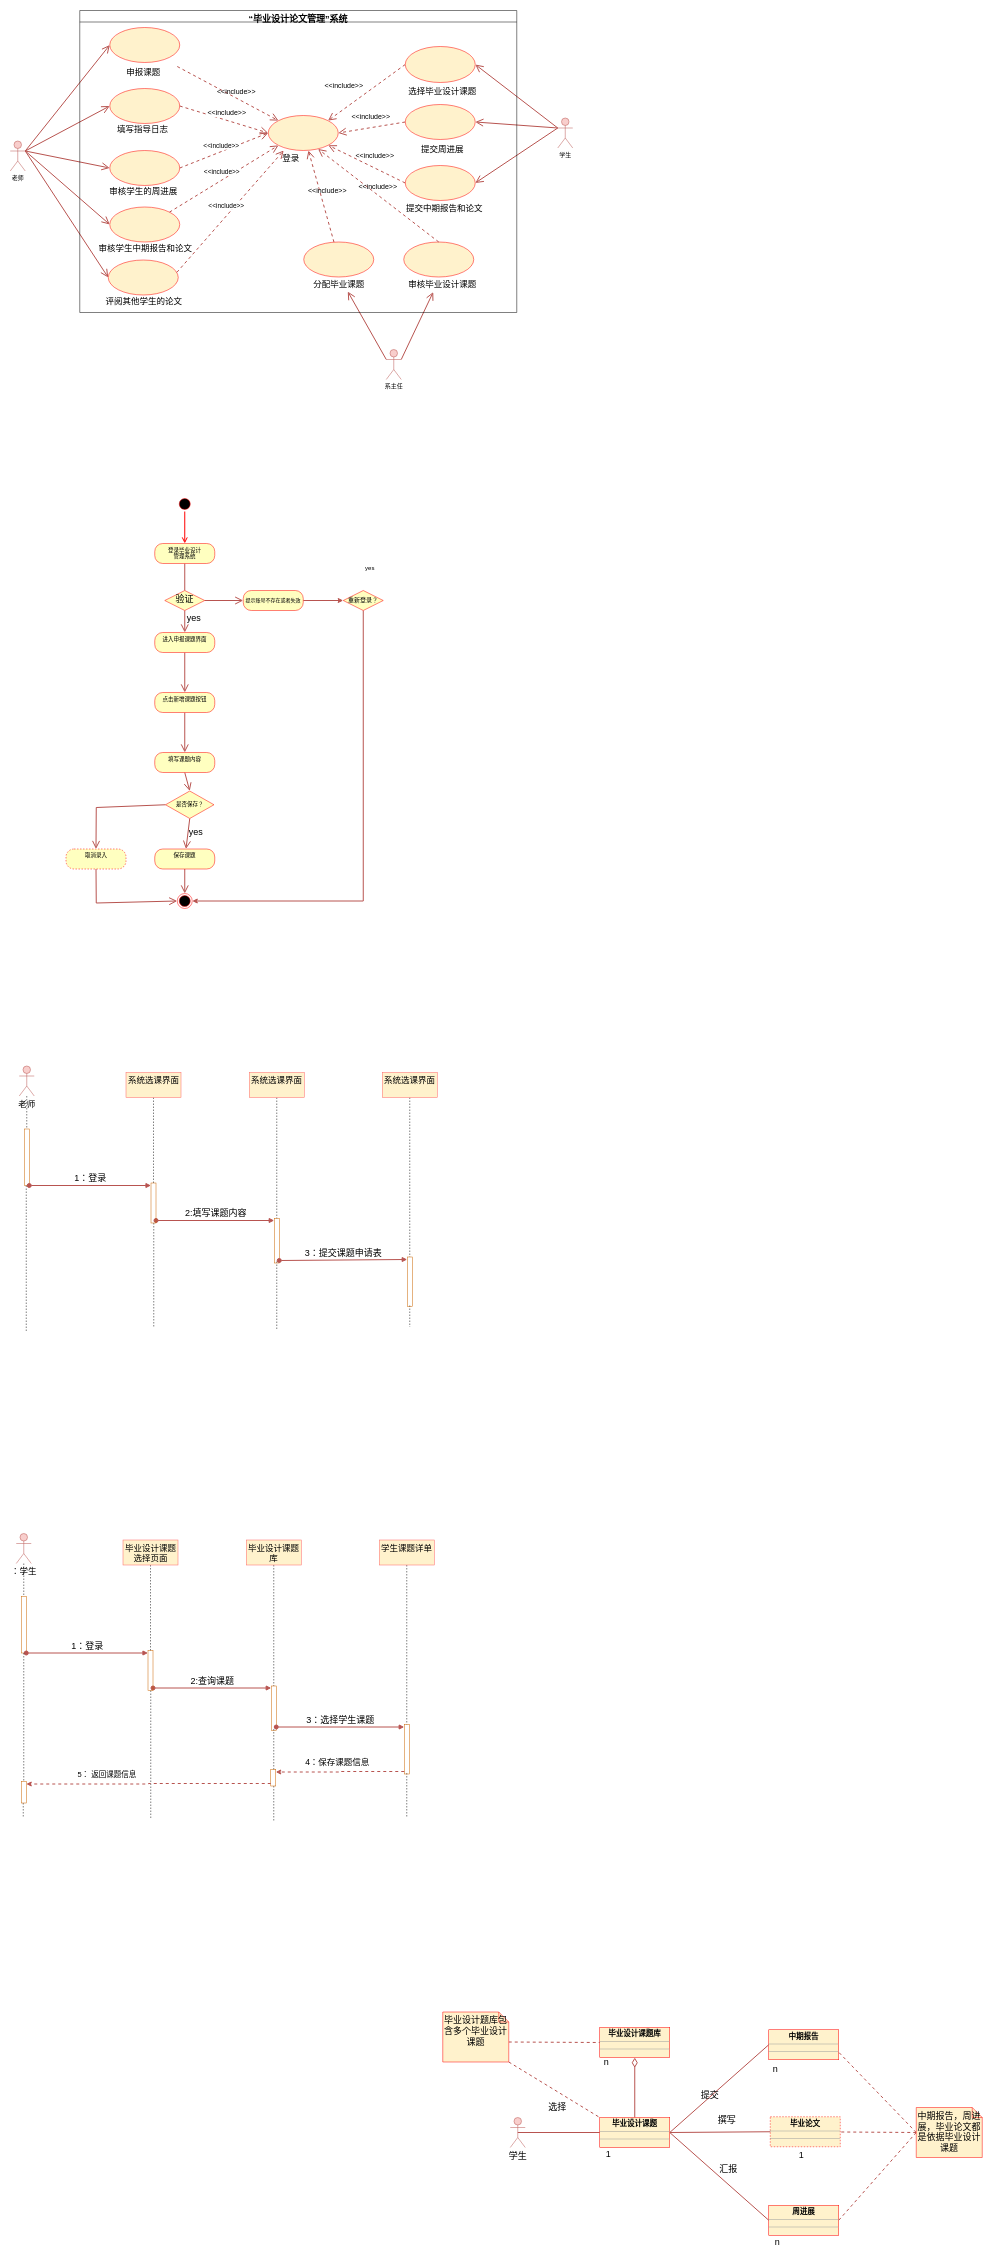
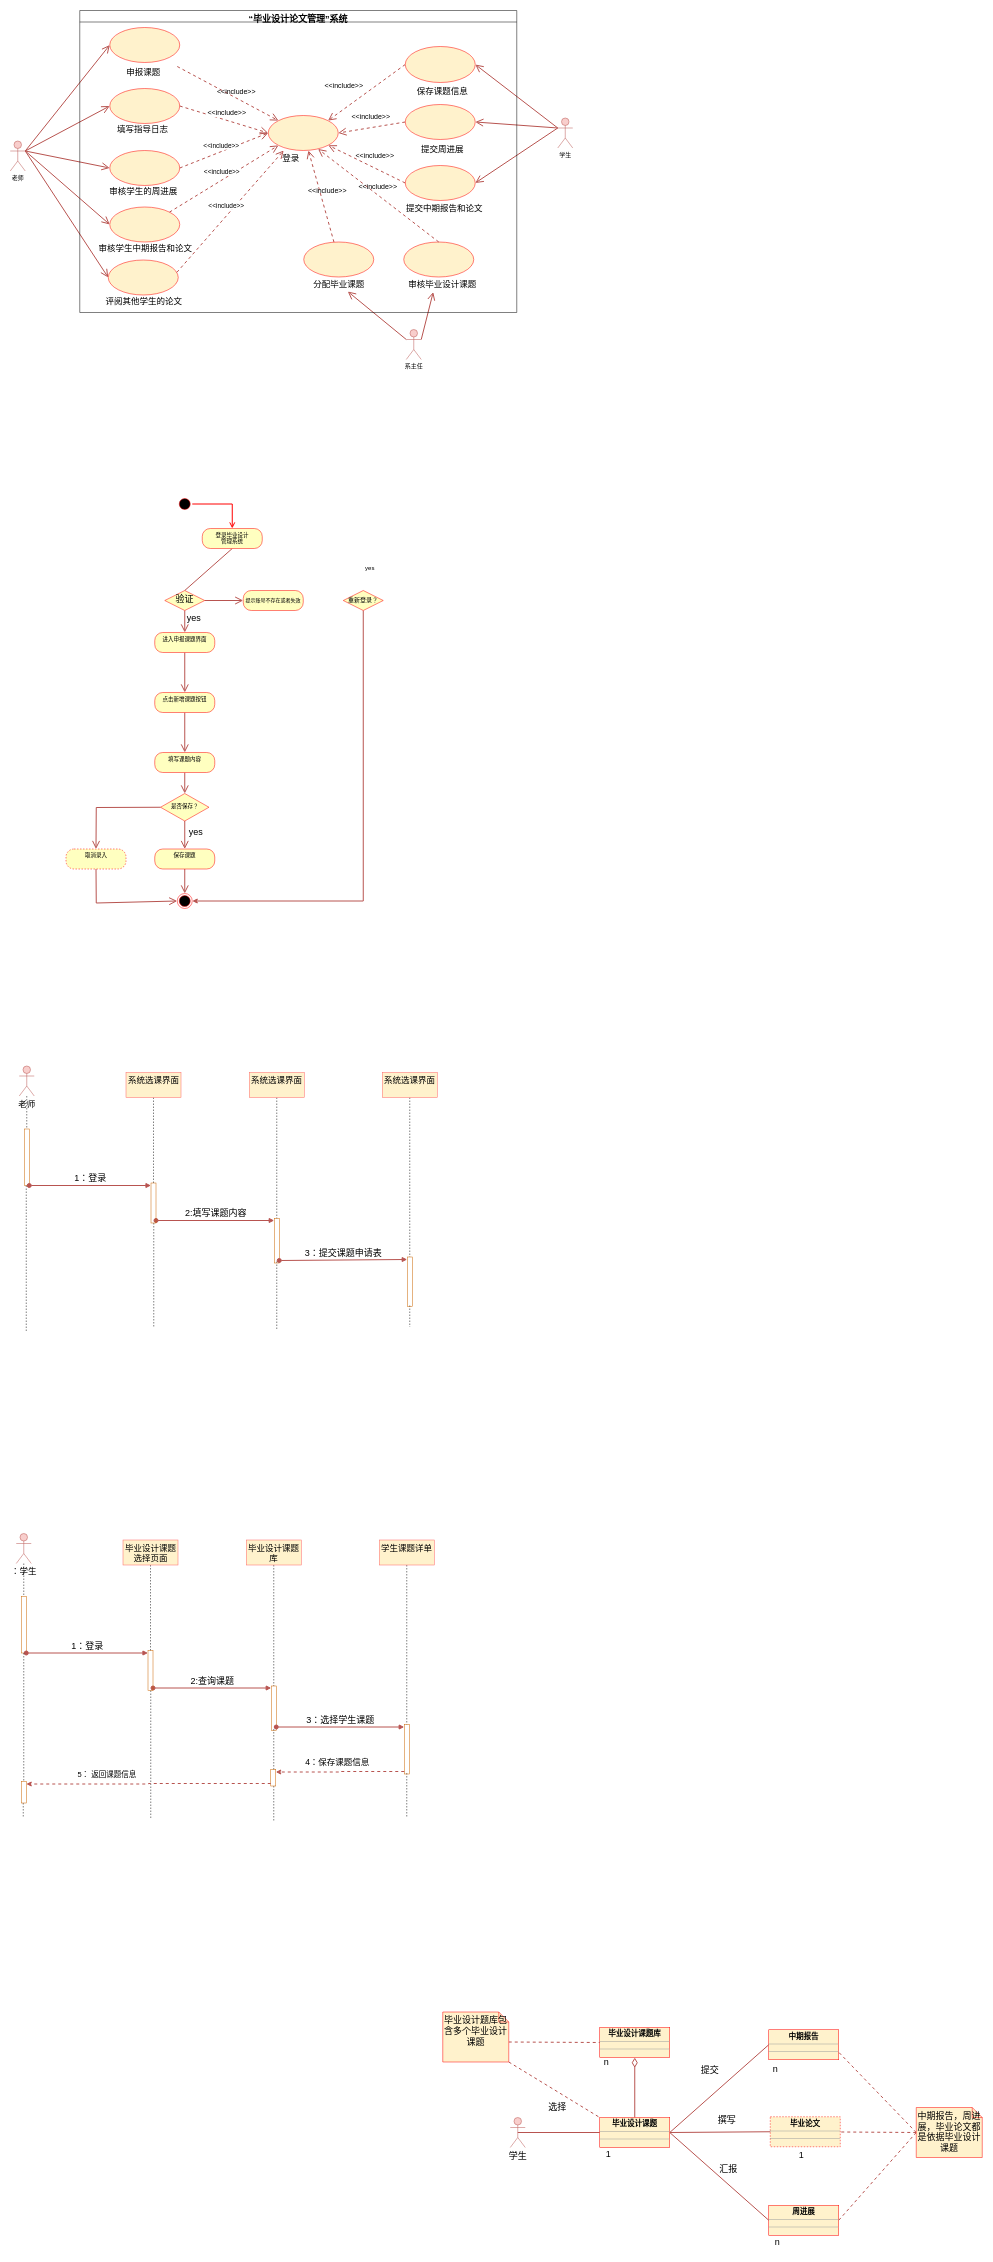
node "选择毕业设计课题": label "选择毕业设计课题" -> "保存课题信息"
node "系主任": moved (394, 364) -> (414, 344)
node "登录毕业设计管理系统": moved (185, 553) -> (232, 538)
edge "提示账号不存在或者失效" -> "重新登录？": removed
node "是否保存？": moved (190, 805) -> (185, 807)
node "提交": moved (710, 2095) -> (710, 2070)
